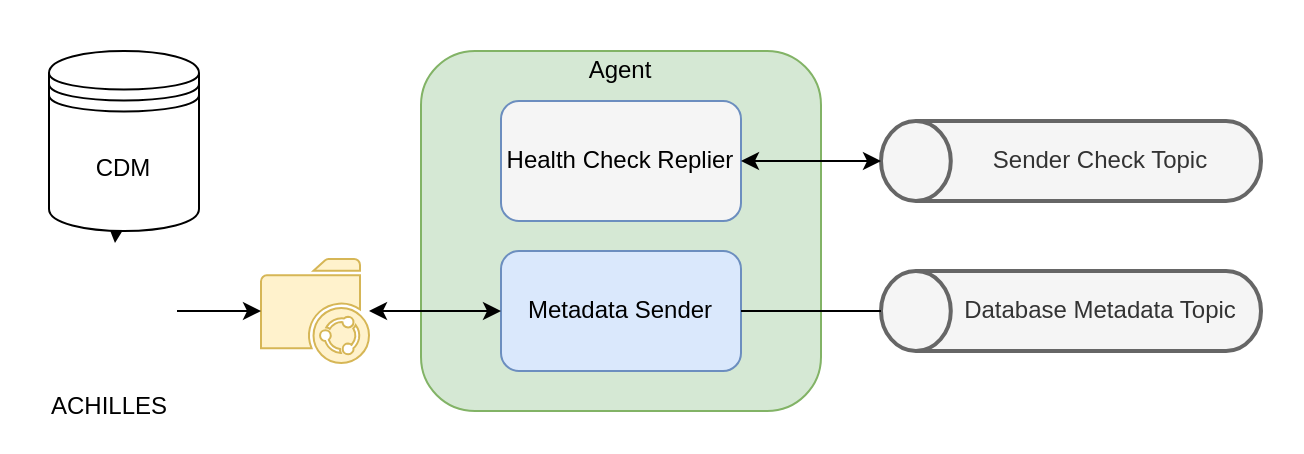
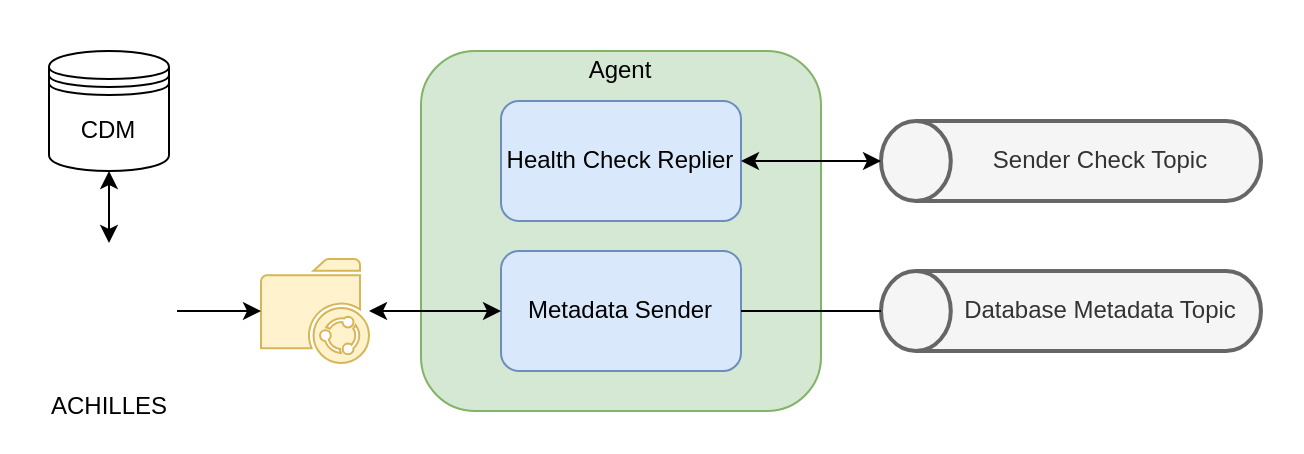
node "CDM": size 150x180 -> 120x120
node "Health Check Replier": fillcolor #f5f5f5 -> #dae8fc
